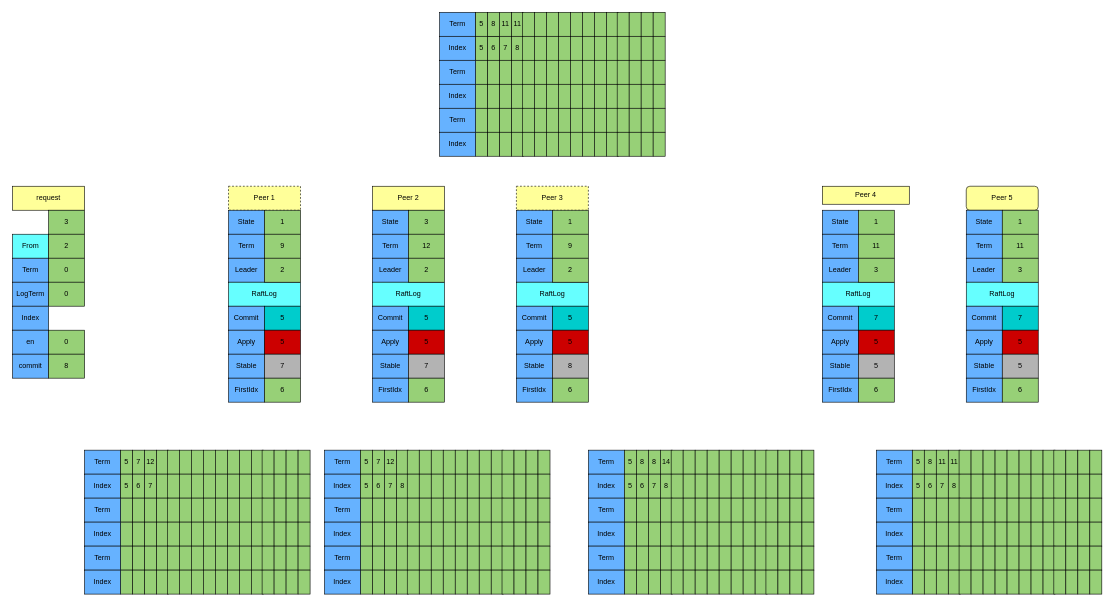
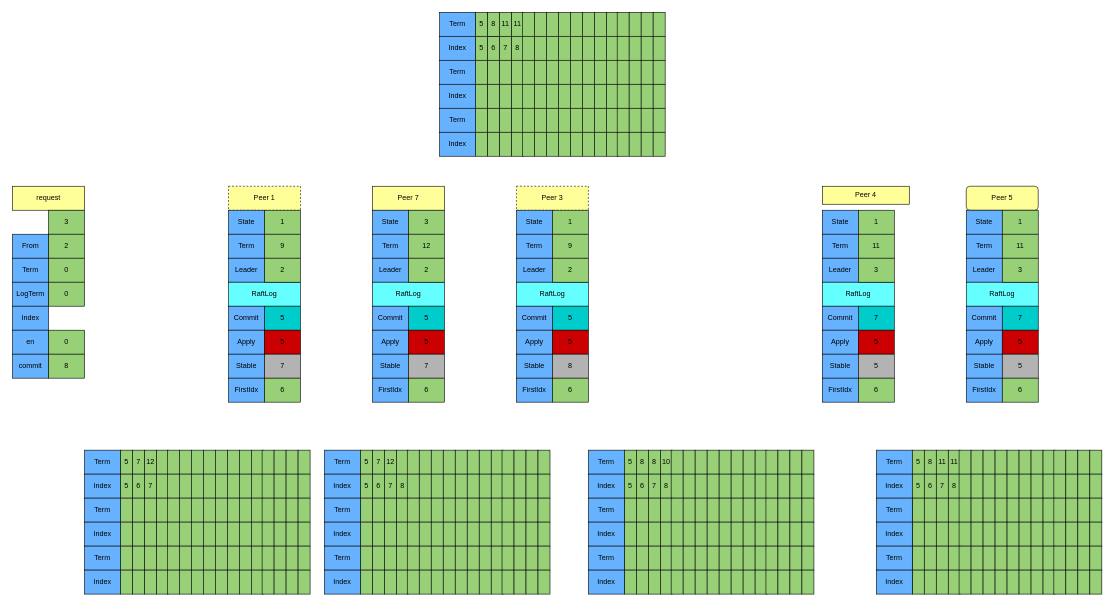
node "Peer 2": label "Peer 2" -> "Peer 7"
node "From": fillcolor #66ffff -> #66b2ff
node "14": label "14" -> "10"
